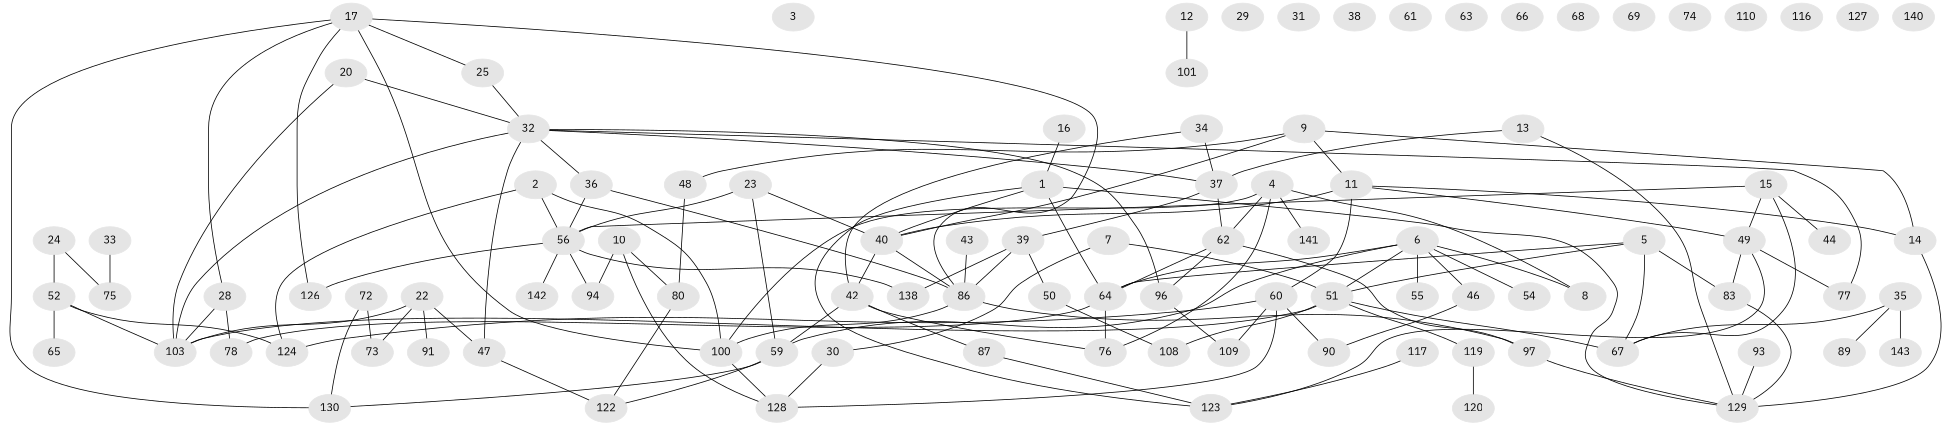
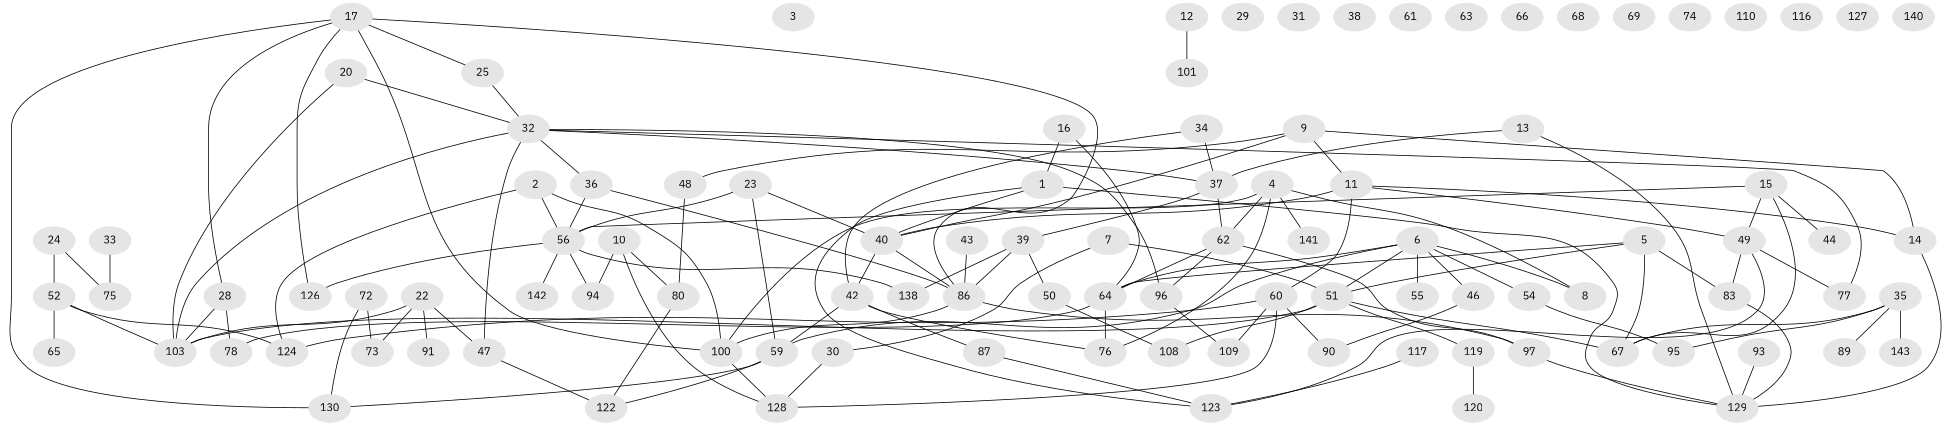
edge "1" -- "64": now "16" -- "64"
node "95": added
